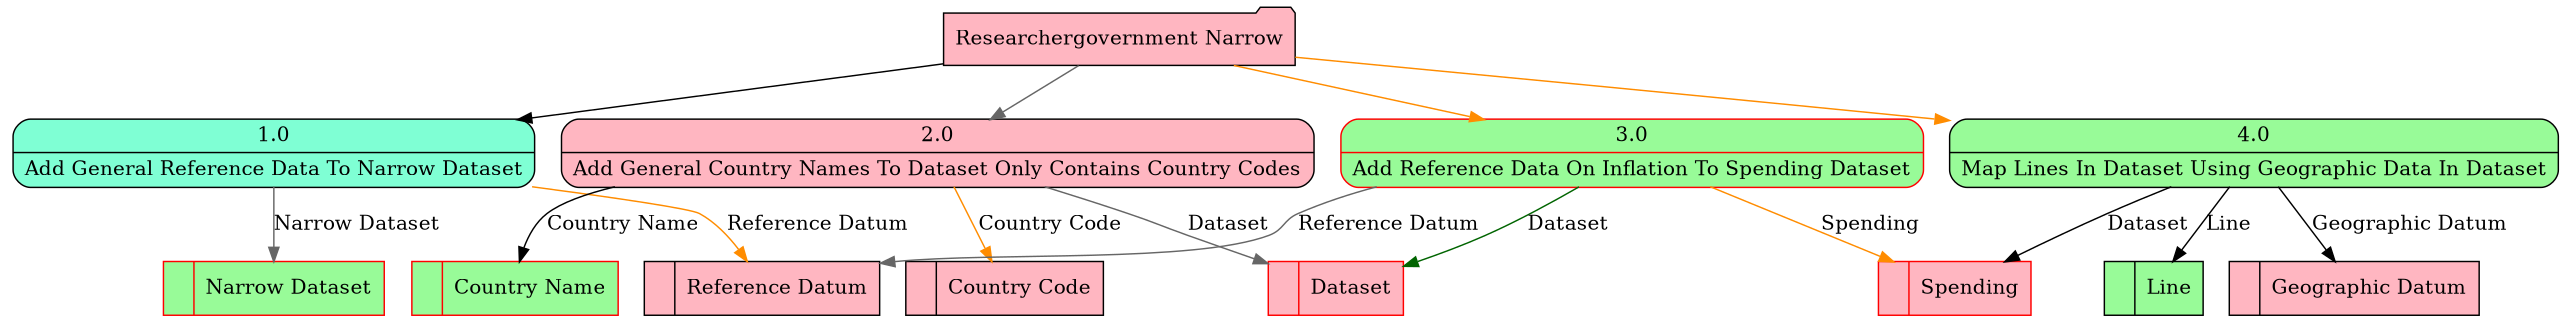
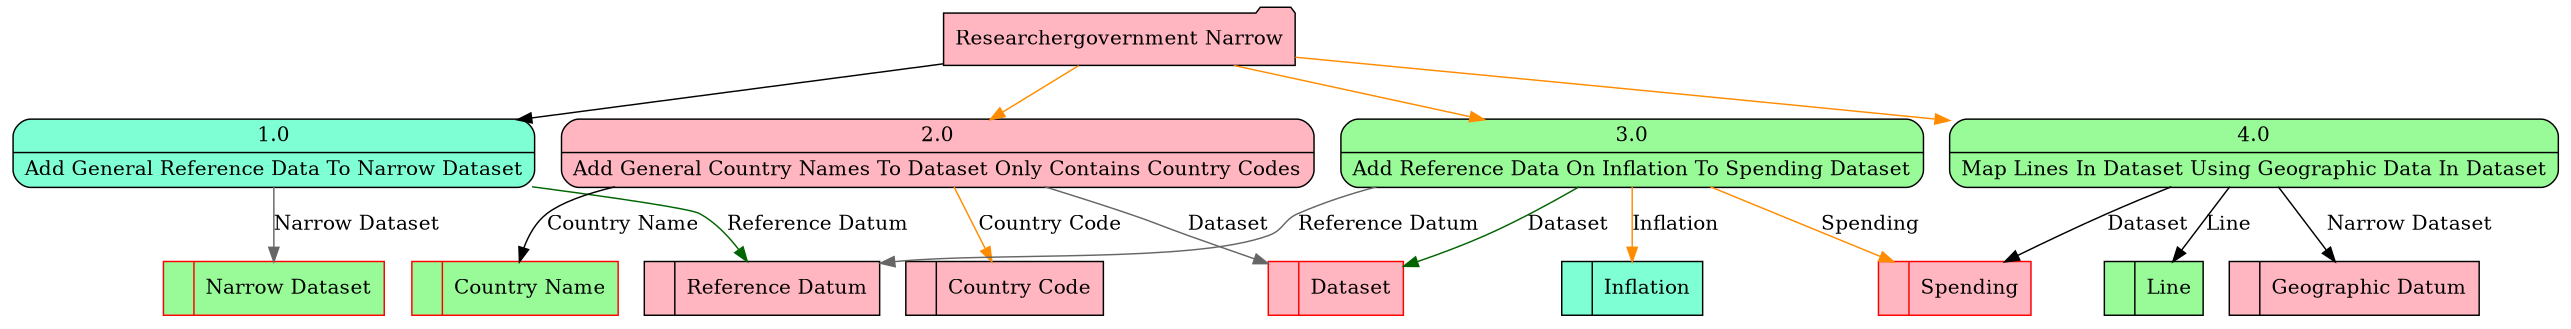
edge "Researchergovernment Narrow" -> "2.0": color gray40 -> darkorange
node "3.0": color red -> black
edge "1.0" -> "Reference Datum": color darkorange -> darkgreen
edge "4.0" -> "Geographic Datum": label "Geographic Datum" -> "Narrow Dataset"
node "Inflation": added
